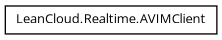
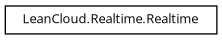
node "LeanCloud.Realtime.AVIMClient": label "LeanCloud.Realtime.AVIMClient" -> "LeanCloud.Realtime.Realtime"
